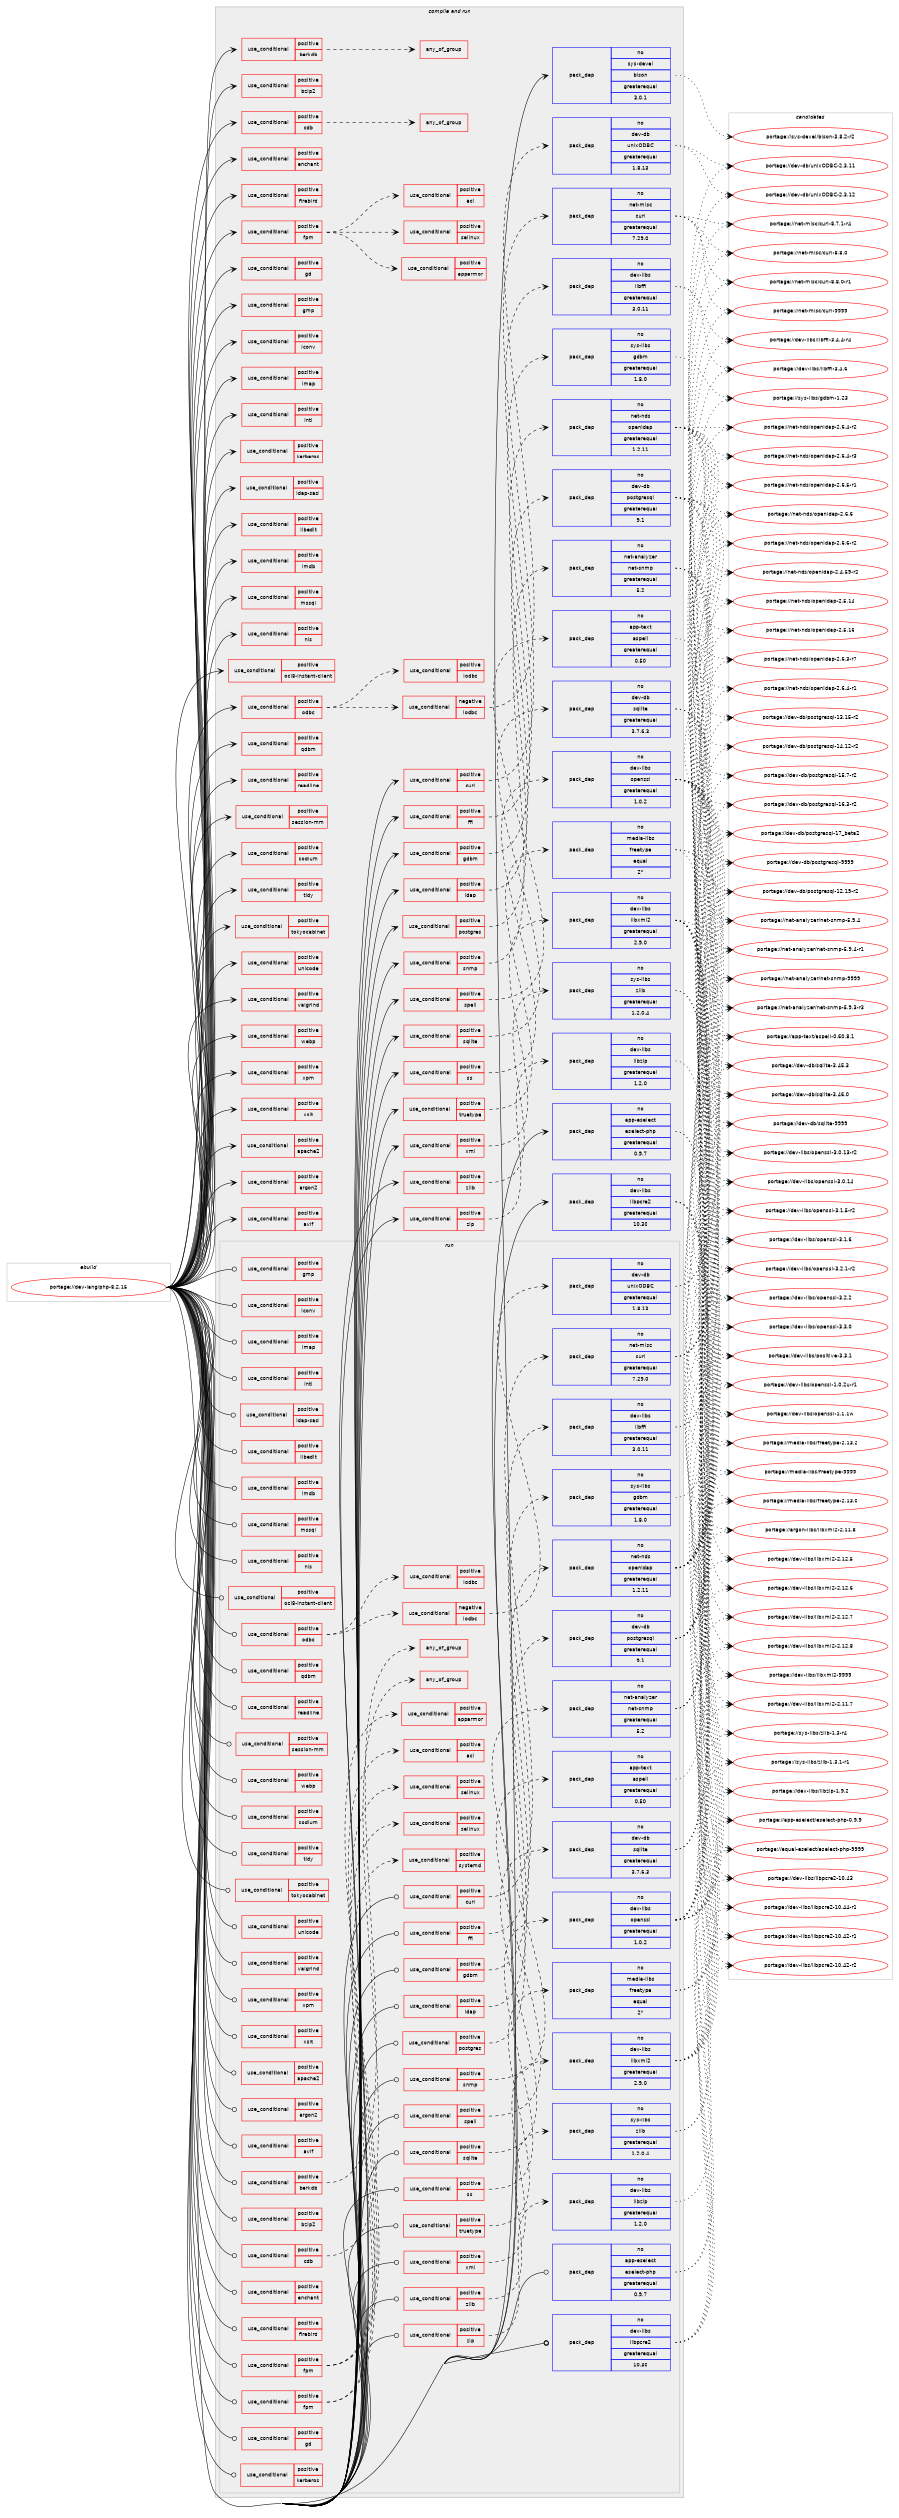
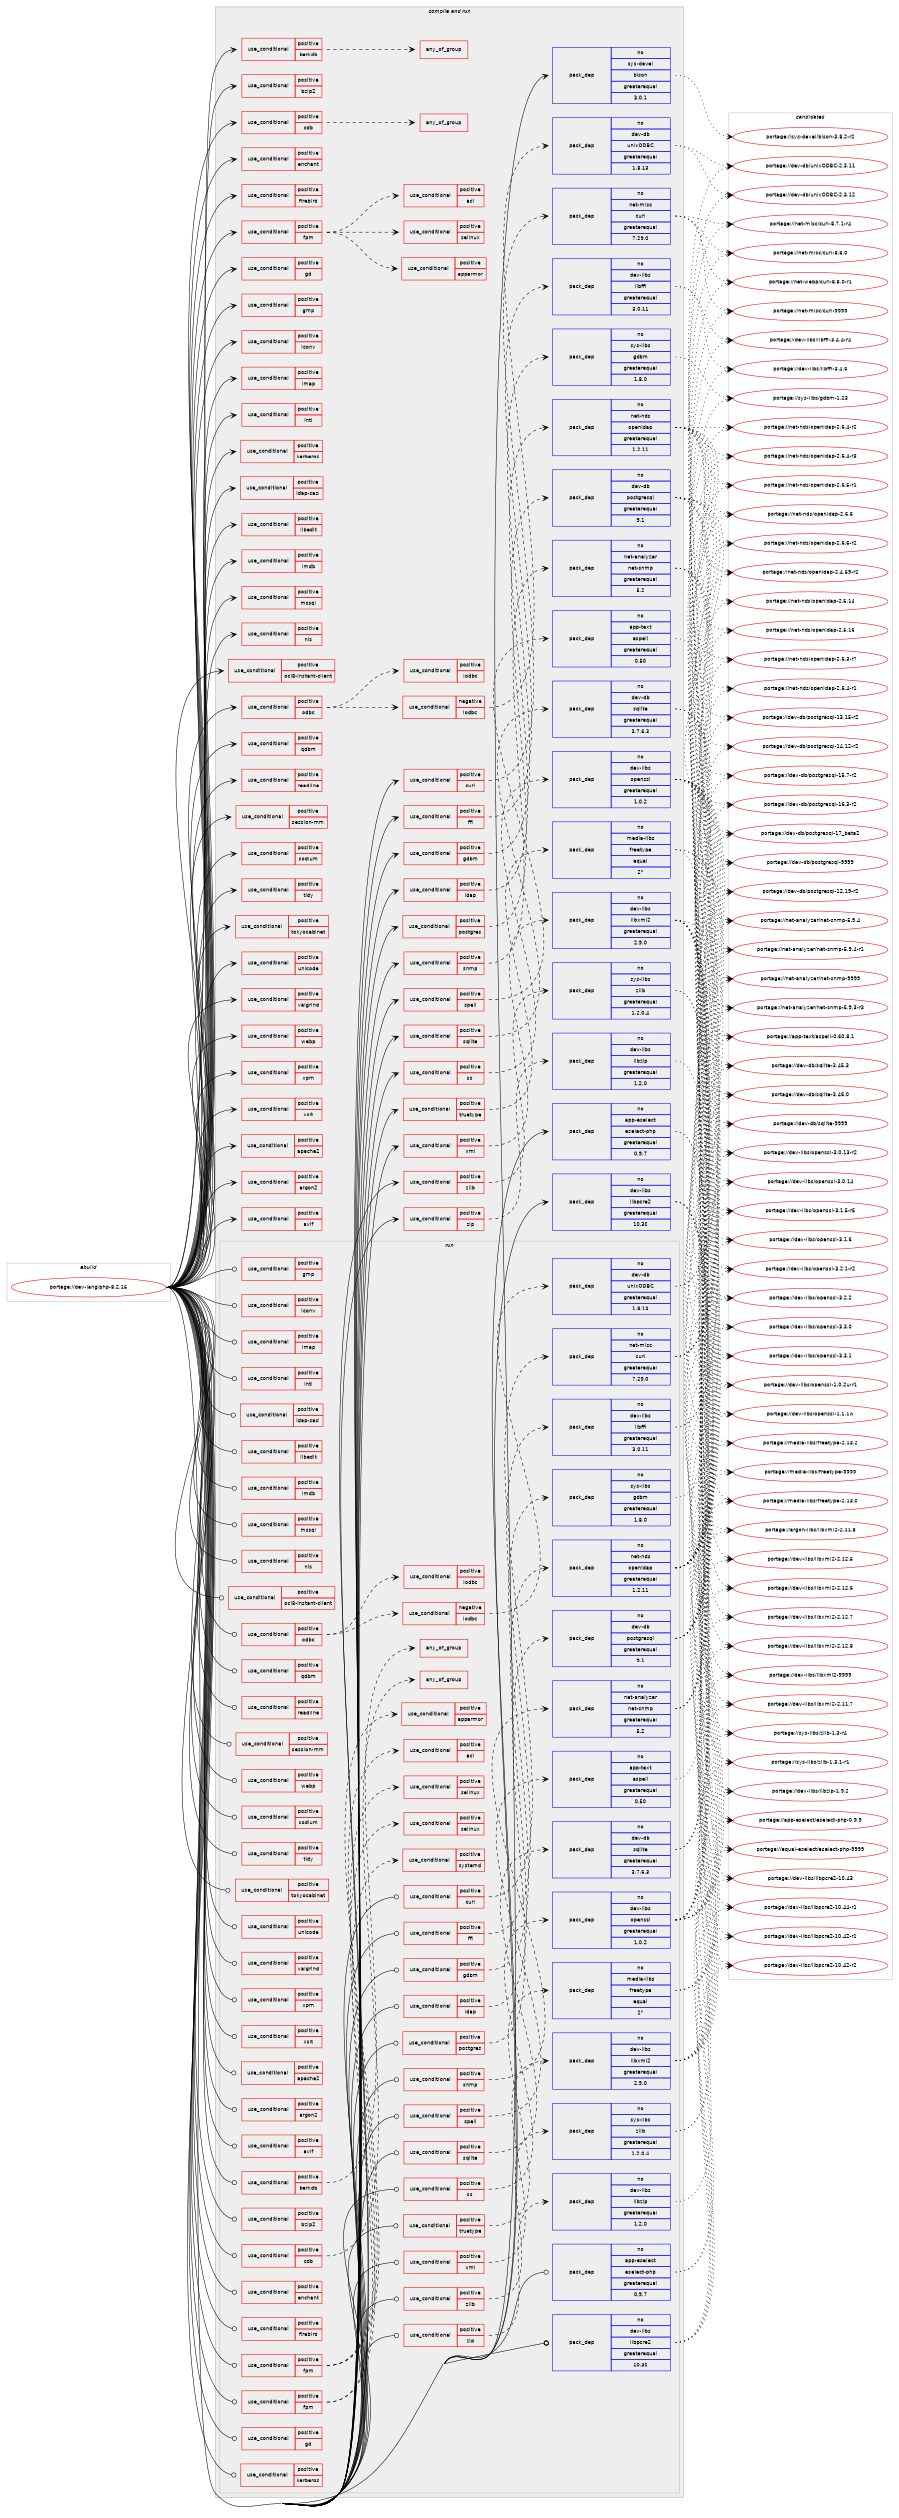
node "portage://net-misc/curl-8.8.0-r1": label "portage://net-misc/curl-8.8.0-r1" -> "portage://net-webp/curl-8.8.0-r1"
node "portage://dev-libs/openssl-3.1.5-r2": label "portage://dev-libs/openssl-3.1.5-r2" -> "portage://dev-libs/openssl-3.1.5-r5"
node "portage://dev-libs/positive-3.3.1": label "portage://dev-libs/positive-3.3.1" -> "portage://dev-libs/openssl-3.3.1"
